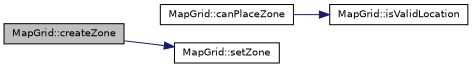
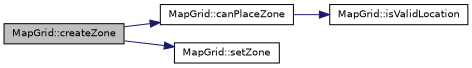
edge "MapGrid::createZone" -> "MapGrid::canPlaceZone": added
